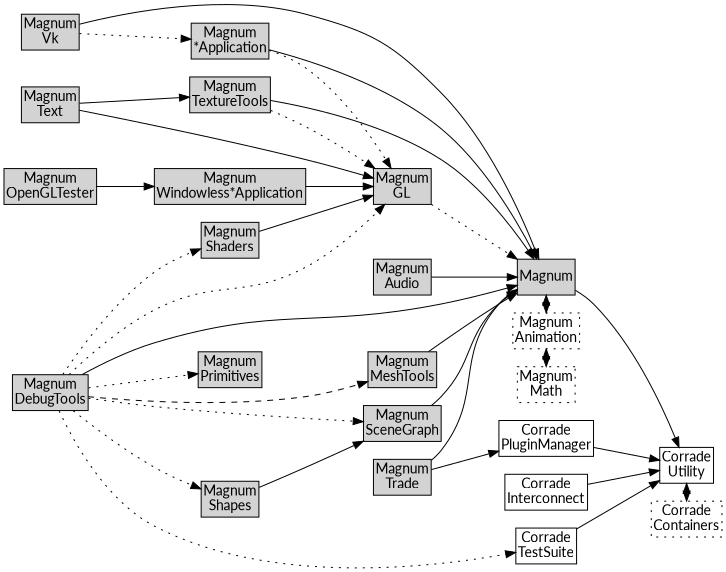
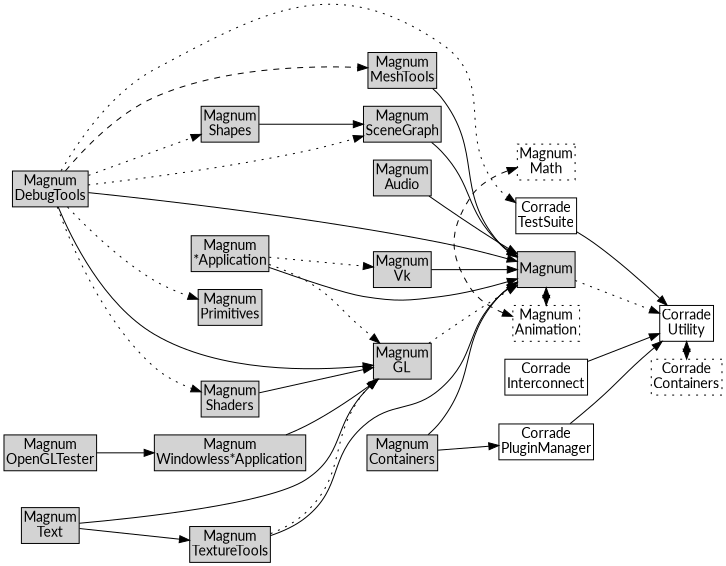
edge "Magnum Vk" -> "Magnum *Application": reversed
edge "Magnum DebugTools" -> "Magnum GL": style dotted -> solid
edge "Magnum" -> "Corrade Utility": style solid -> dotted
node "Magnum Trade": label "Magnum Trade" -> "Magnum Containers"
